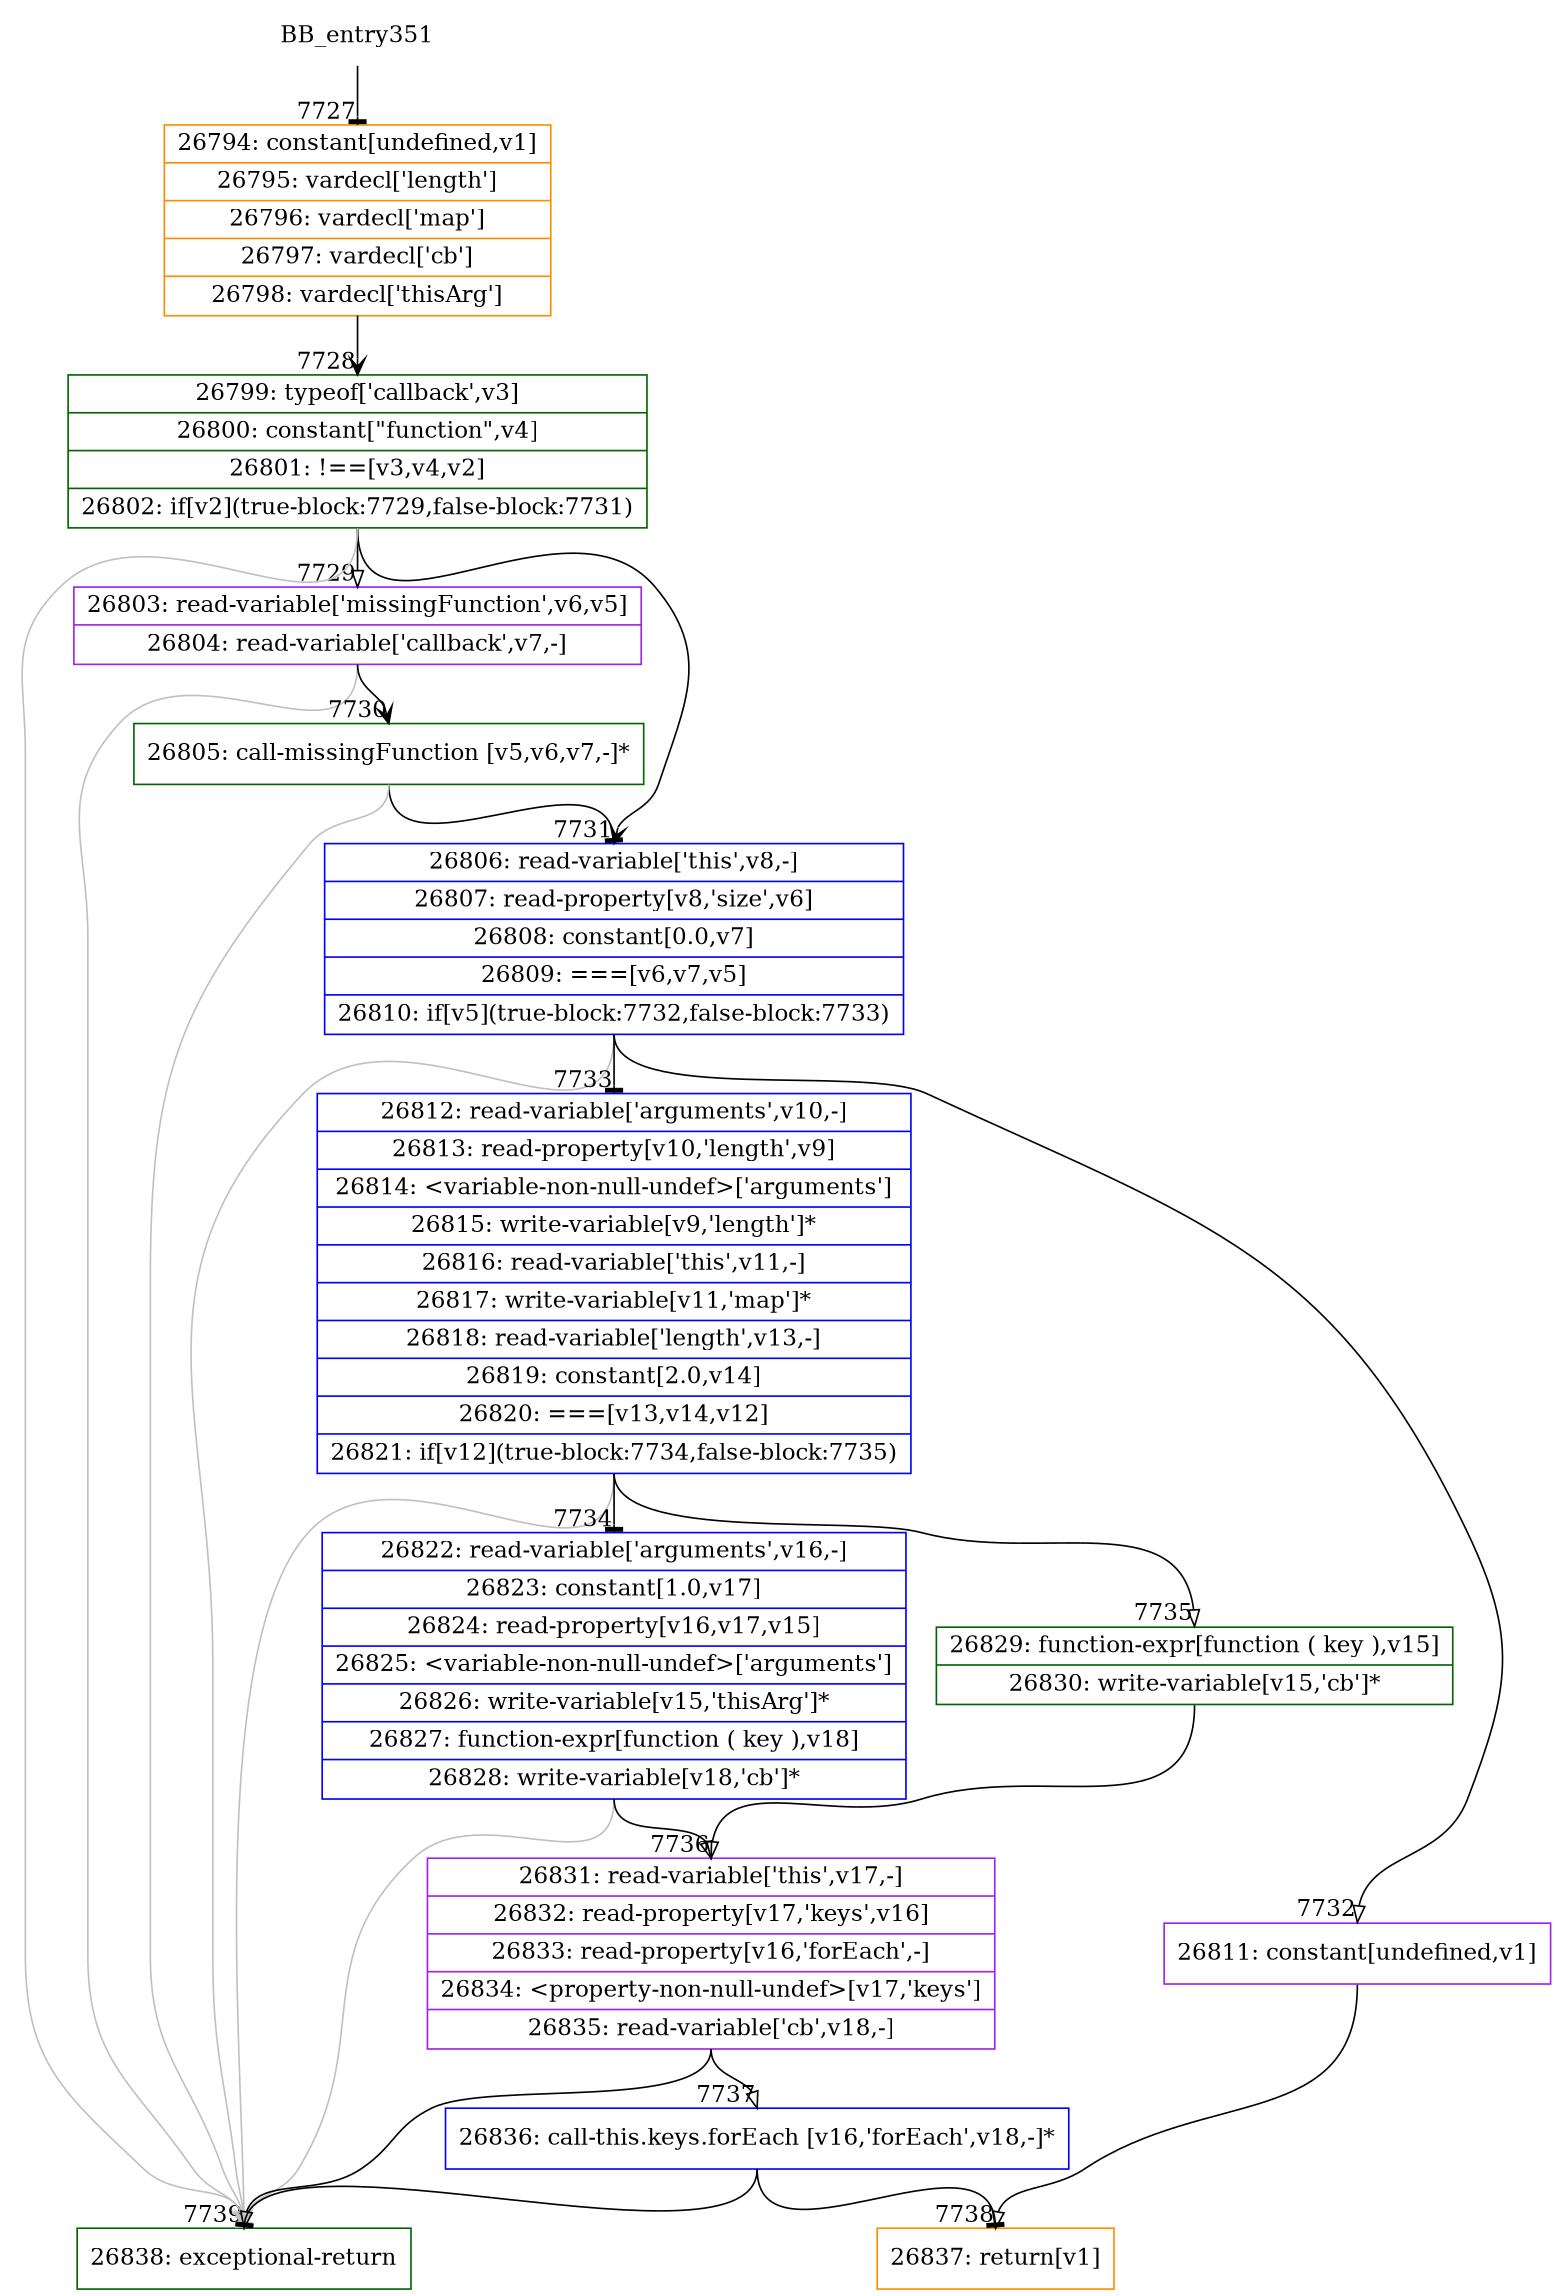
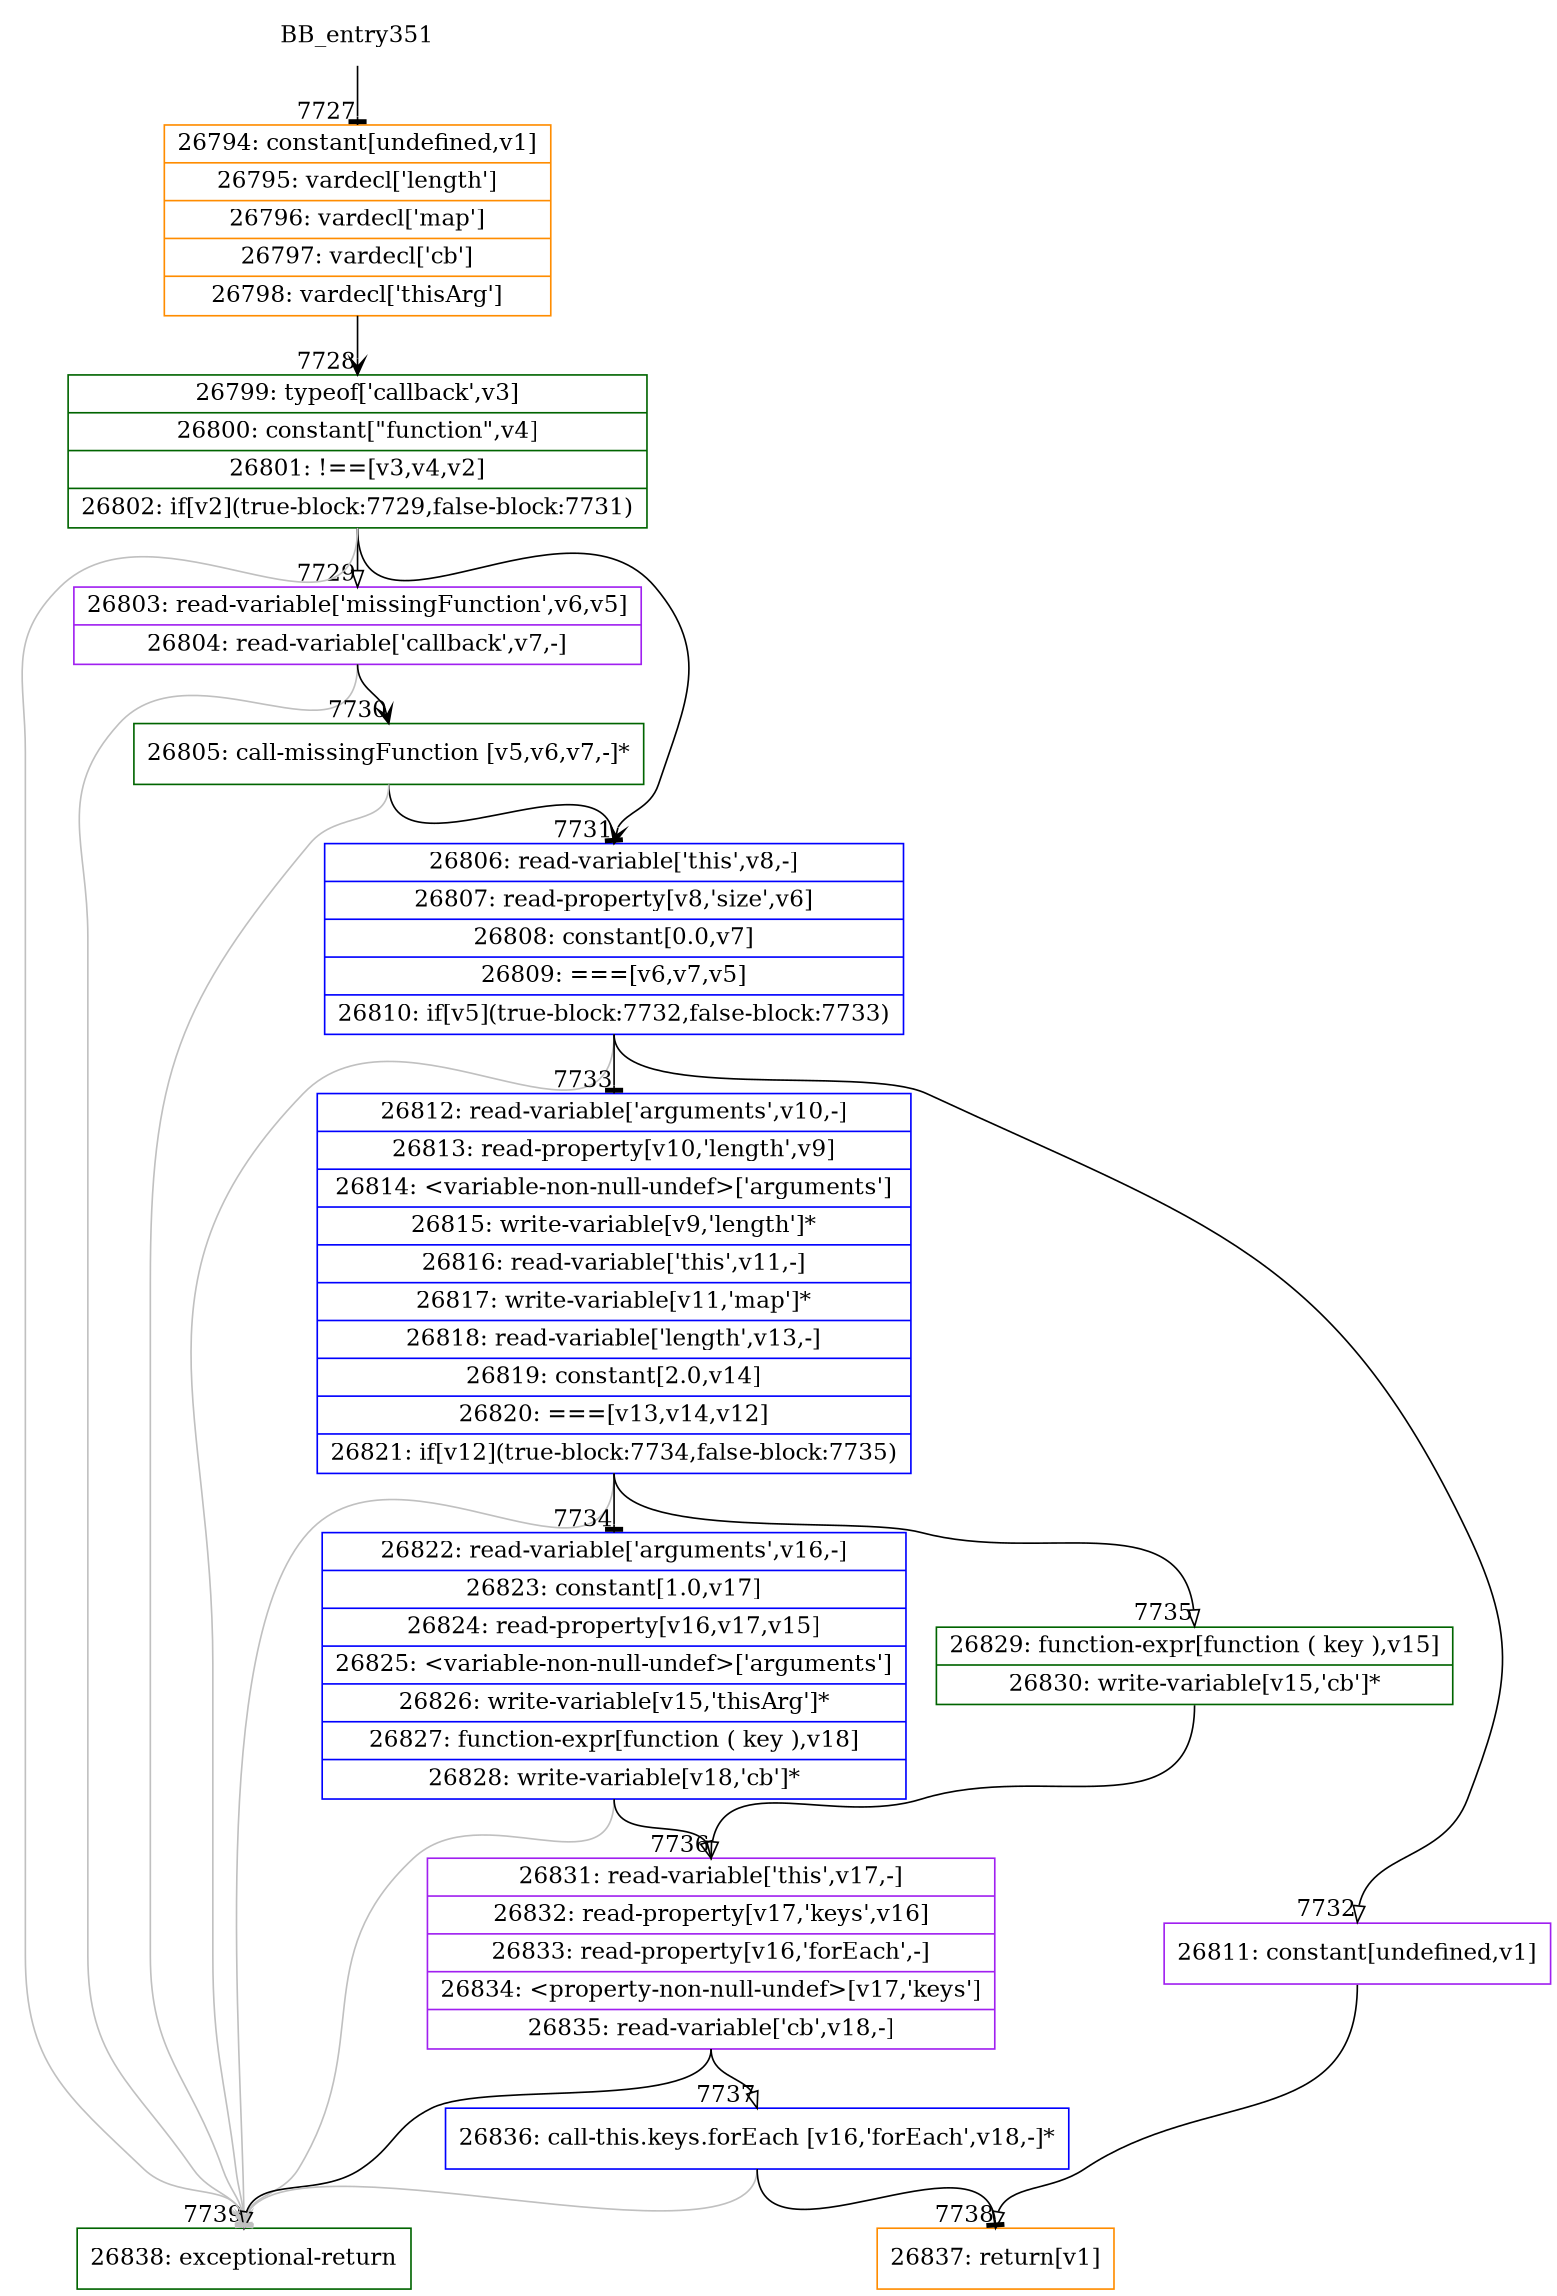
edge "26836: call-this.keys.forEach [v16,'forEach',v18,-]*" -> "26838: exceptional-return": color black -> gray
